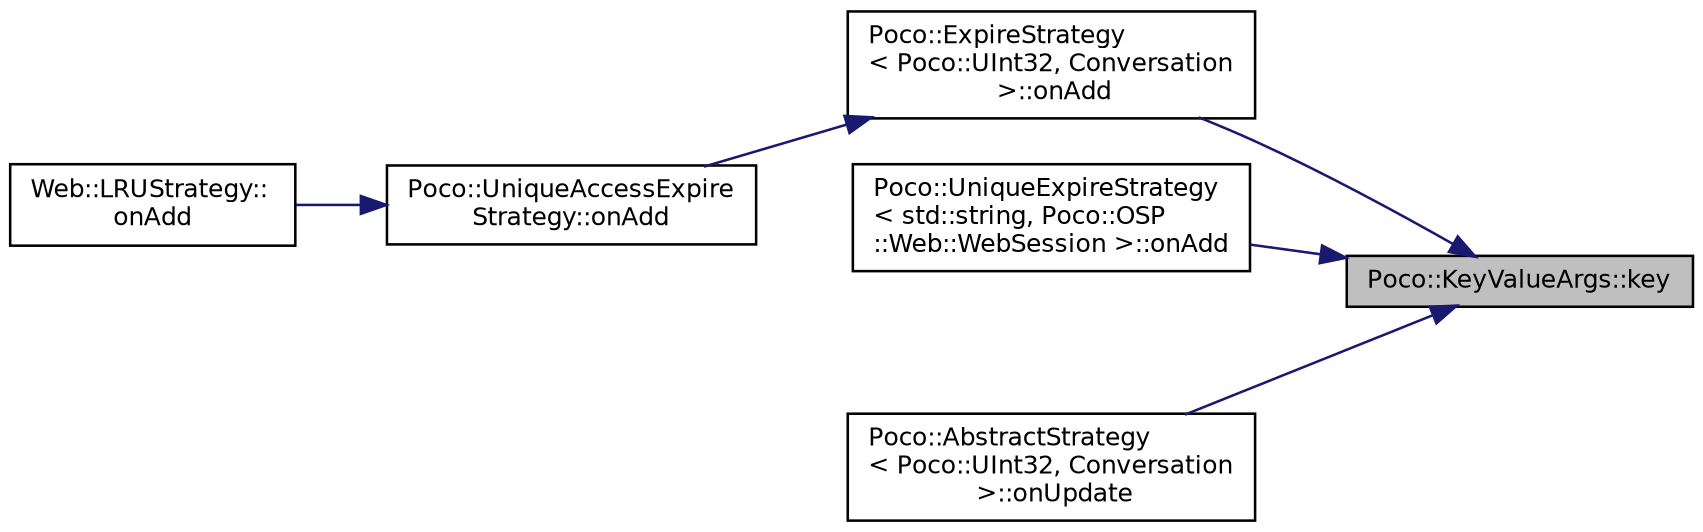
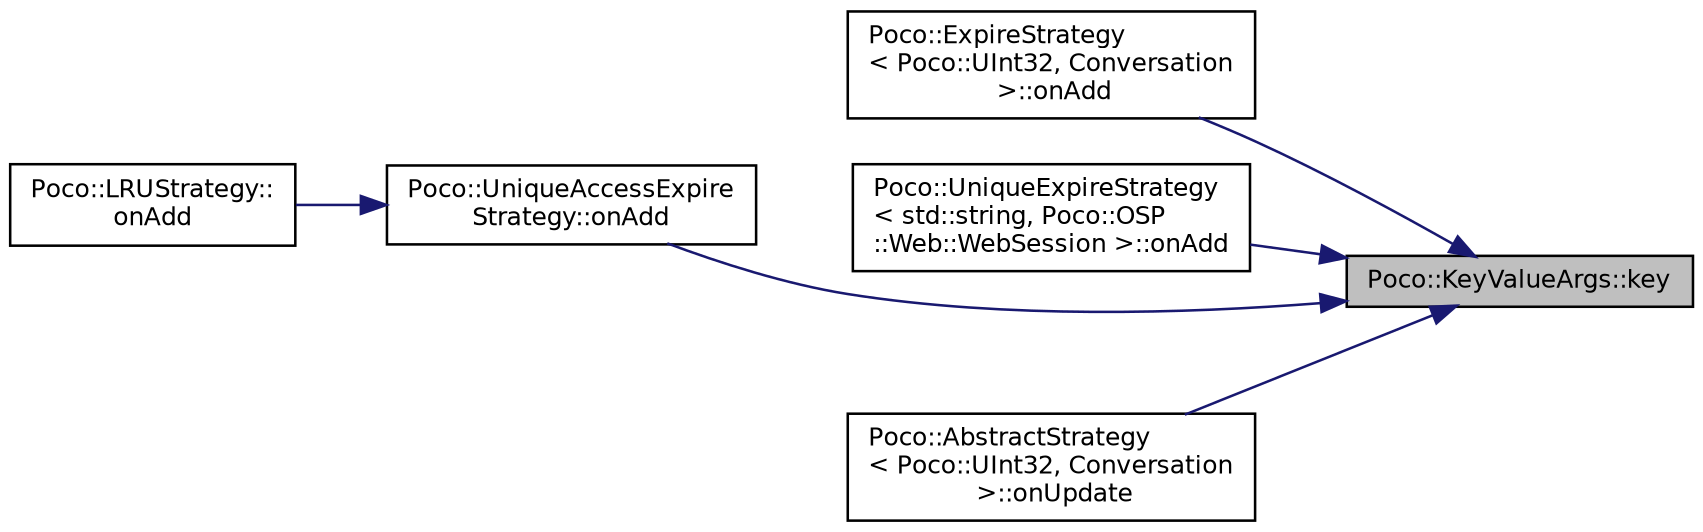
edge "Poco::UniqueAccessExpire Strategy::onAdd" -> "Poco::ExpireStrategy < Poco::UInt32, Conversation >::onAdd": now "Poco::UniqueAccessExpire Strategy::onAdd" -> "Poco::KeyValueArgs::key"
node "Web::LRUStrategy:: onAdd": label "Web::LRUStrategy:: onAdd" -> "Poco::LRUStrategy:: onAdd"
